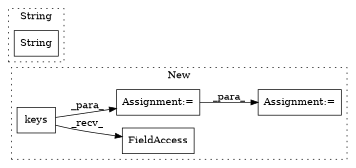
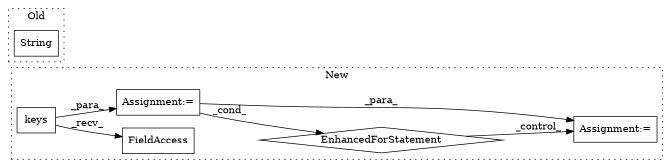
cluster "String": label "String" -> "Old"
node "EnhancedForStatement": added
